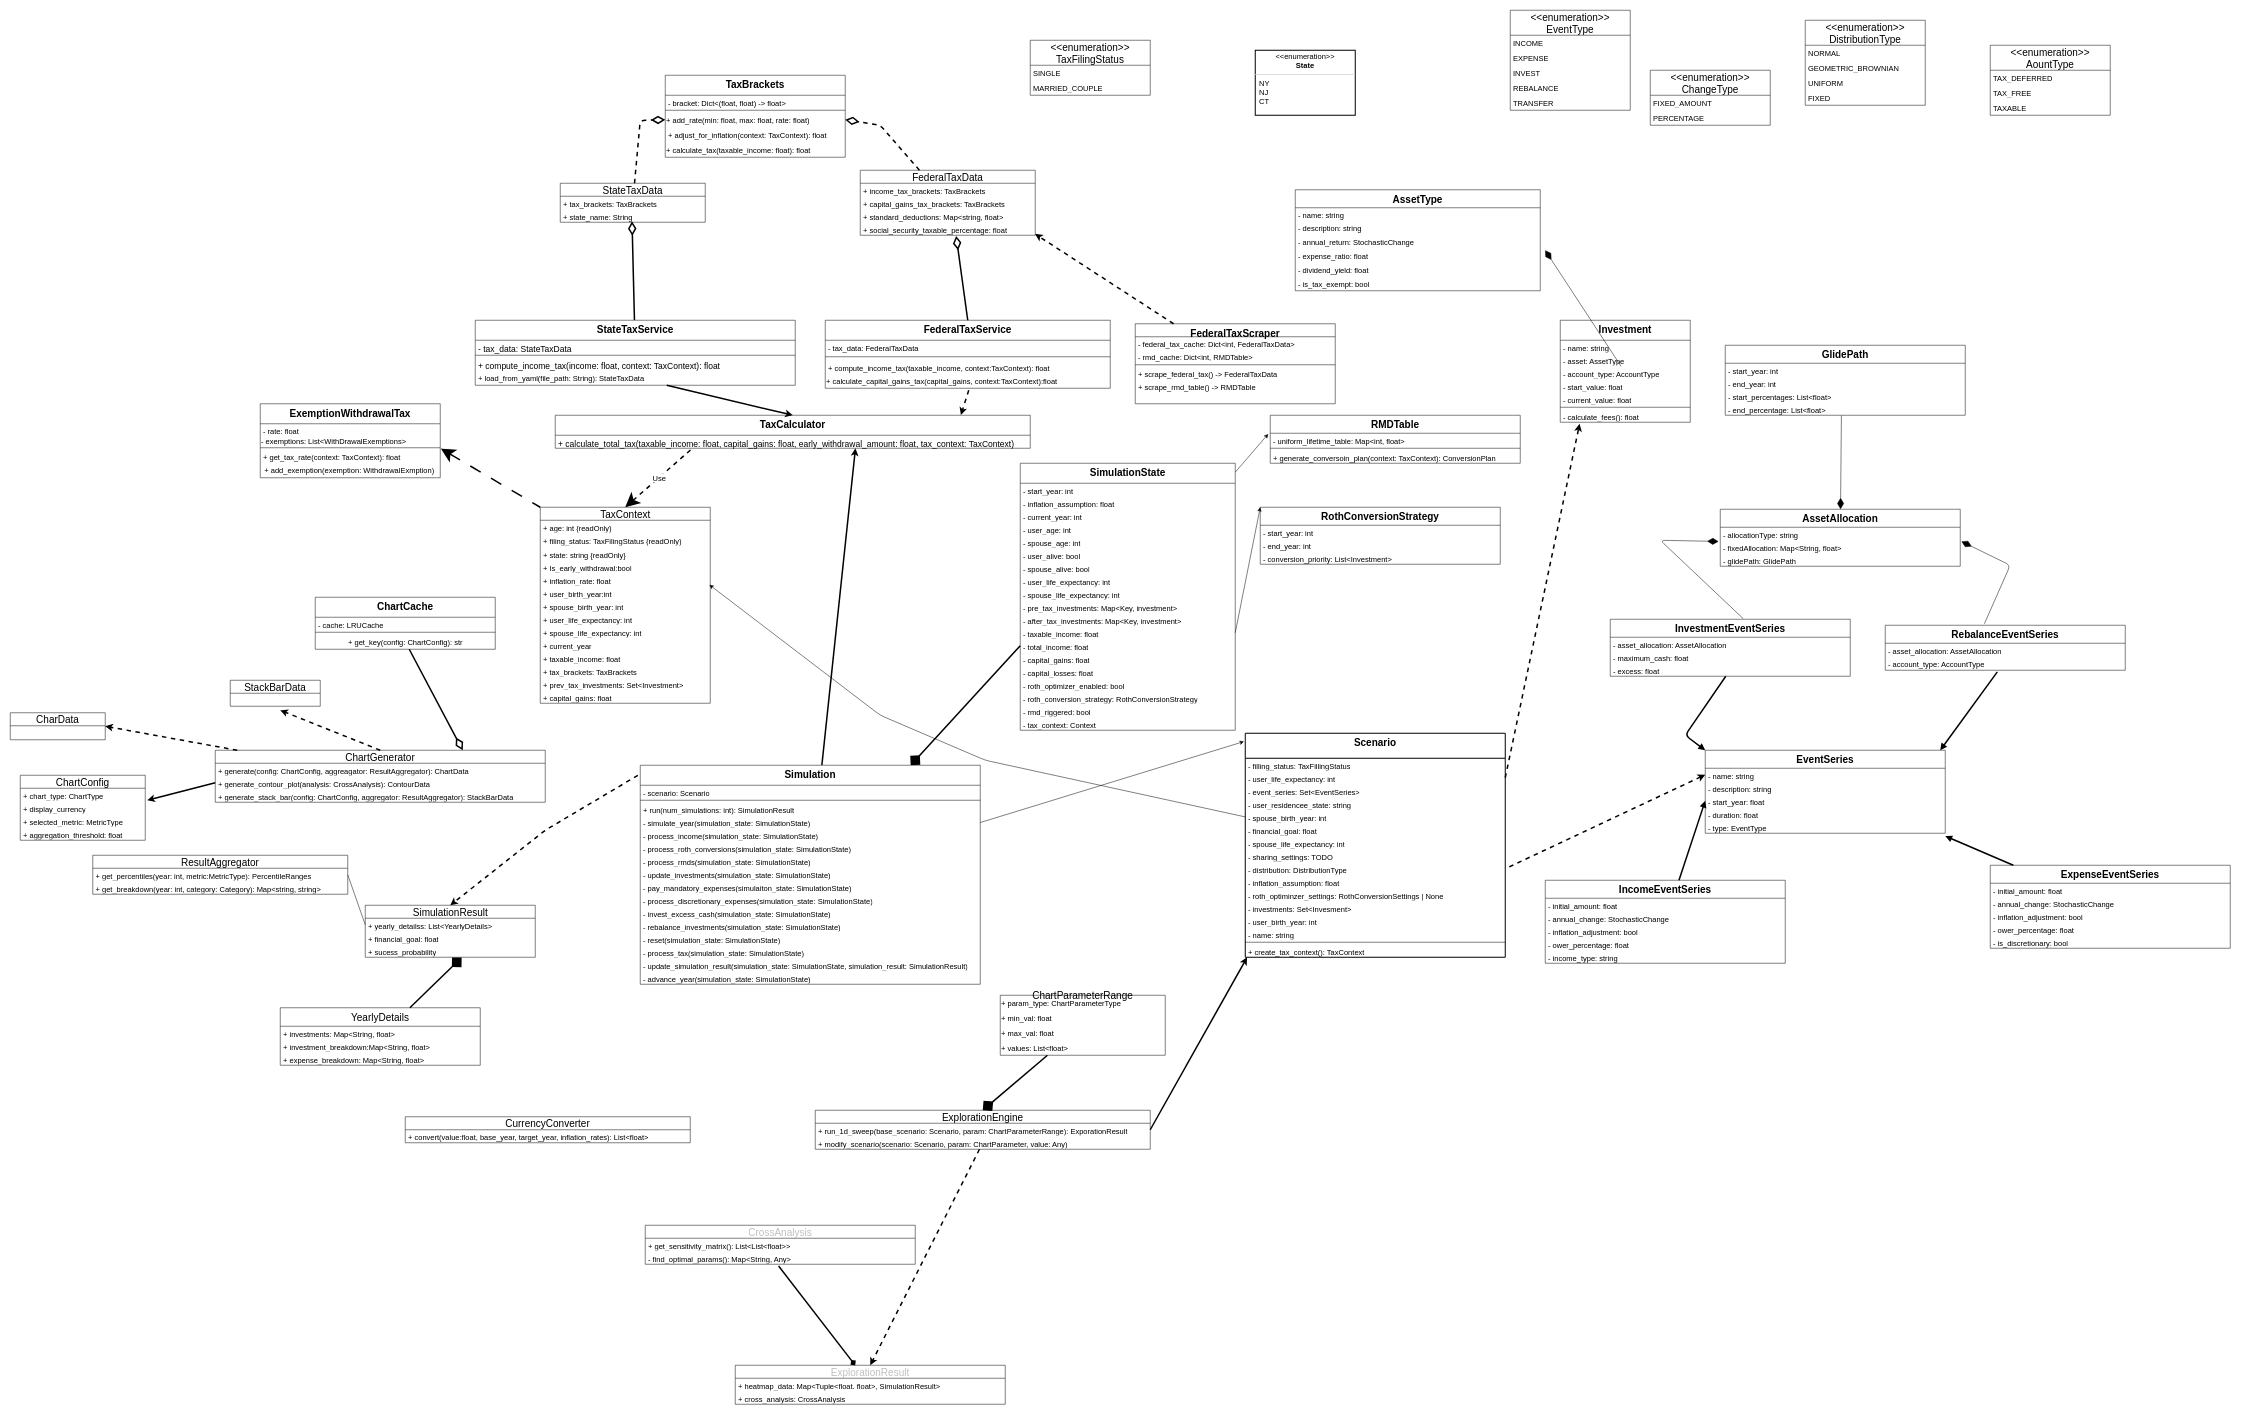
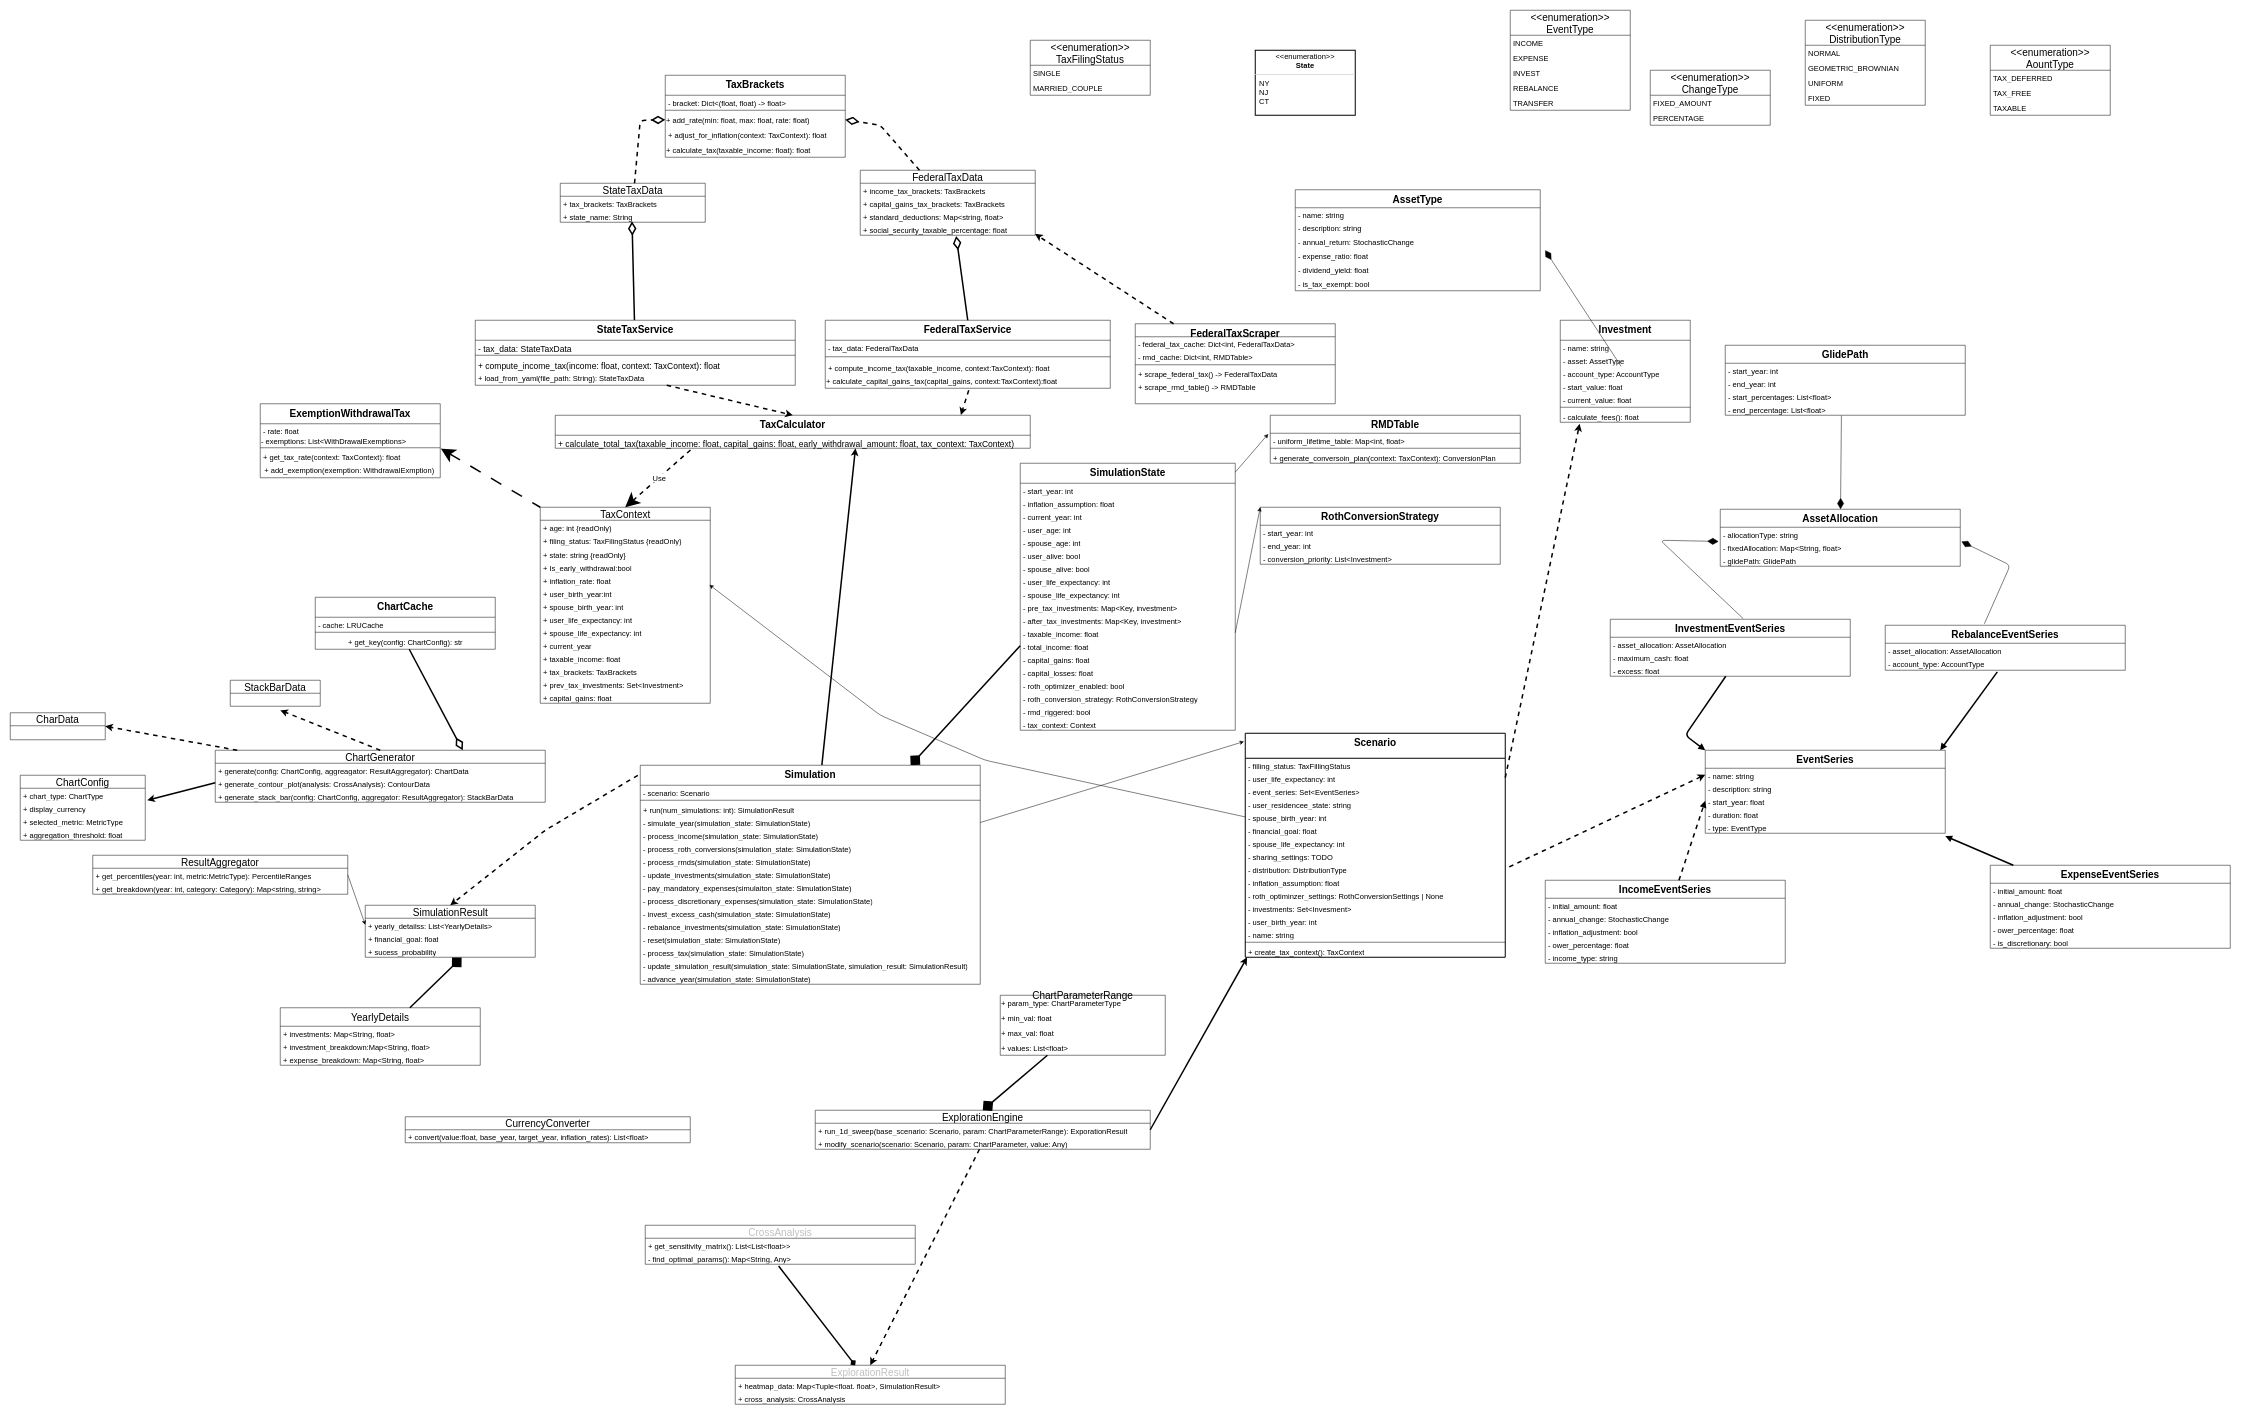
edge "+ load_from_yaml(file_path: String): StateTaxData" -> "TaxCalculator": style solid -> dashed
edge "IncomeEventSeries" -> "- start_year: float": style solid -> dashed
edge "+ get_percentiles(year: int, metric:MetricType): PercentileRanges" -- "+ yearly_detailss: List<YearlyDetails>": arrowhead none -> classic
